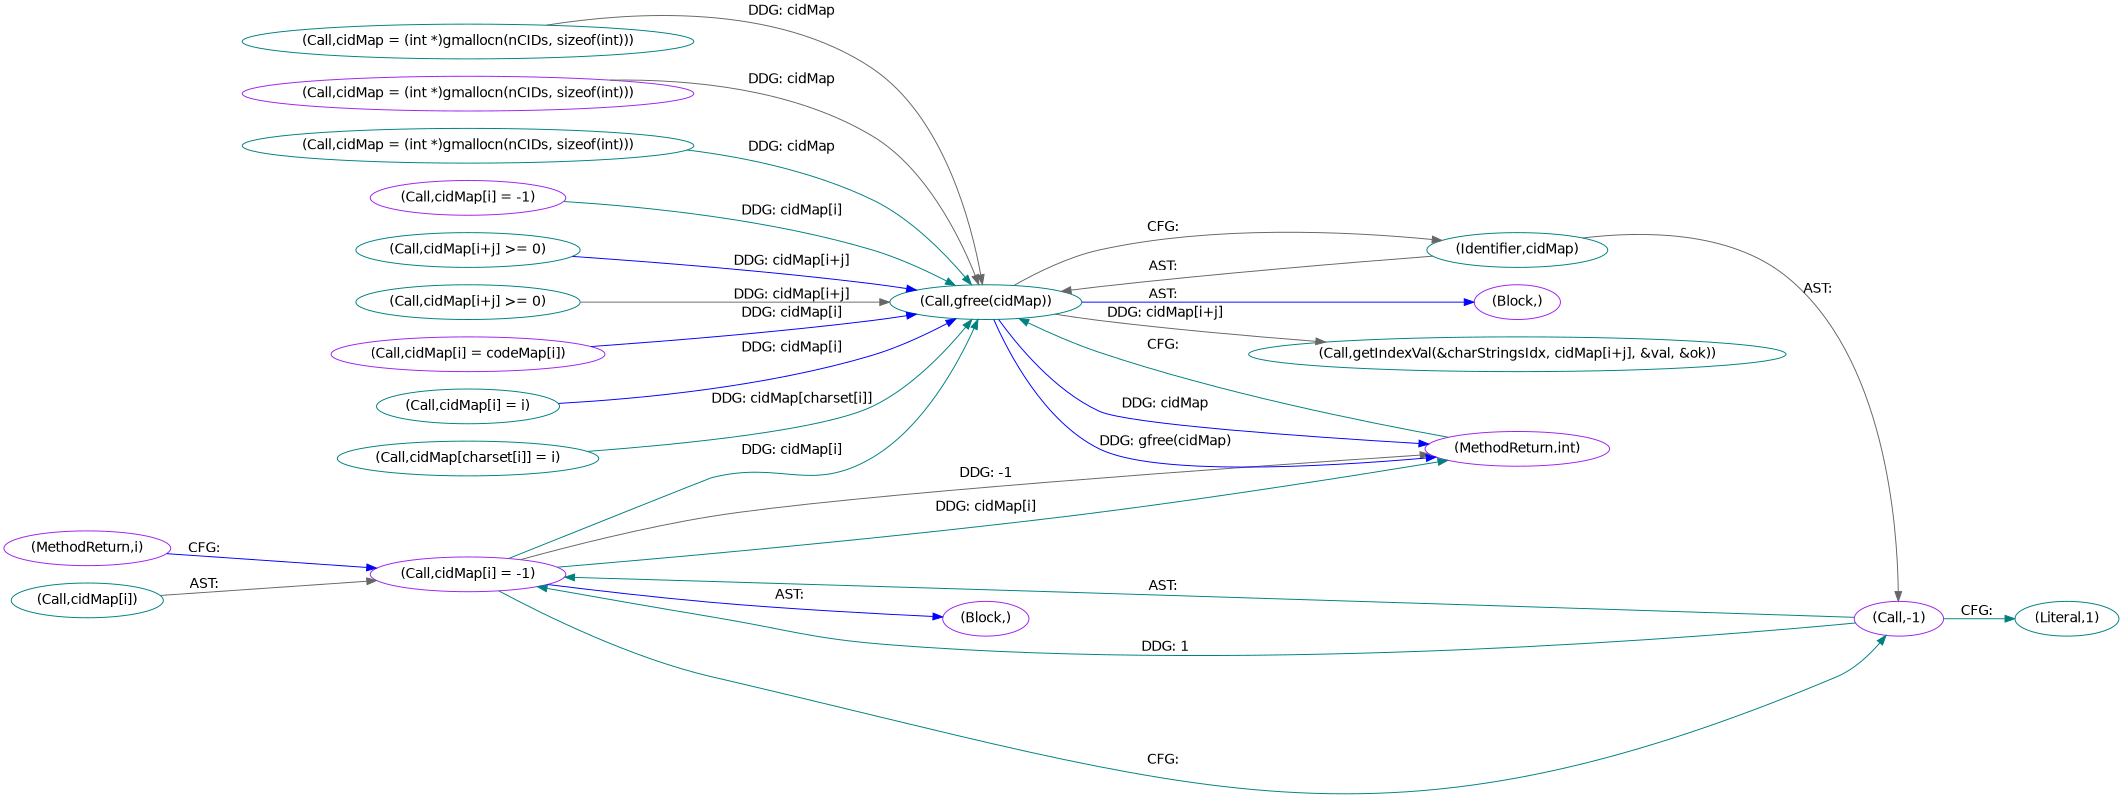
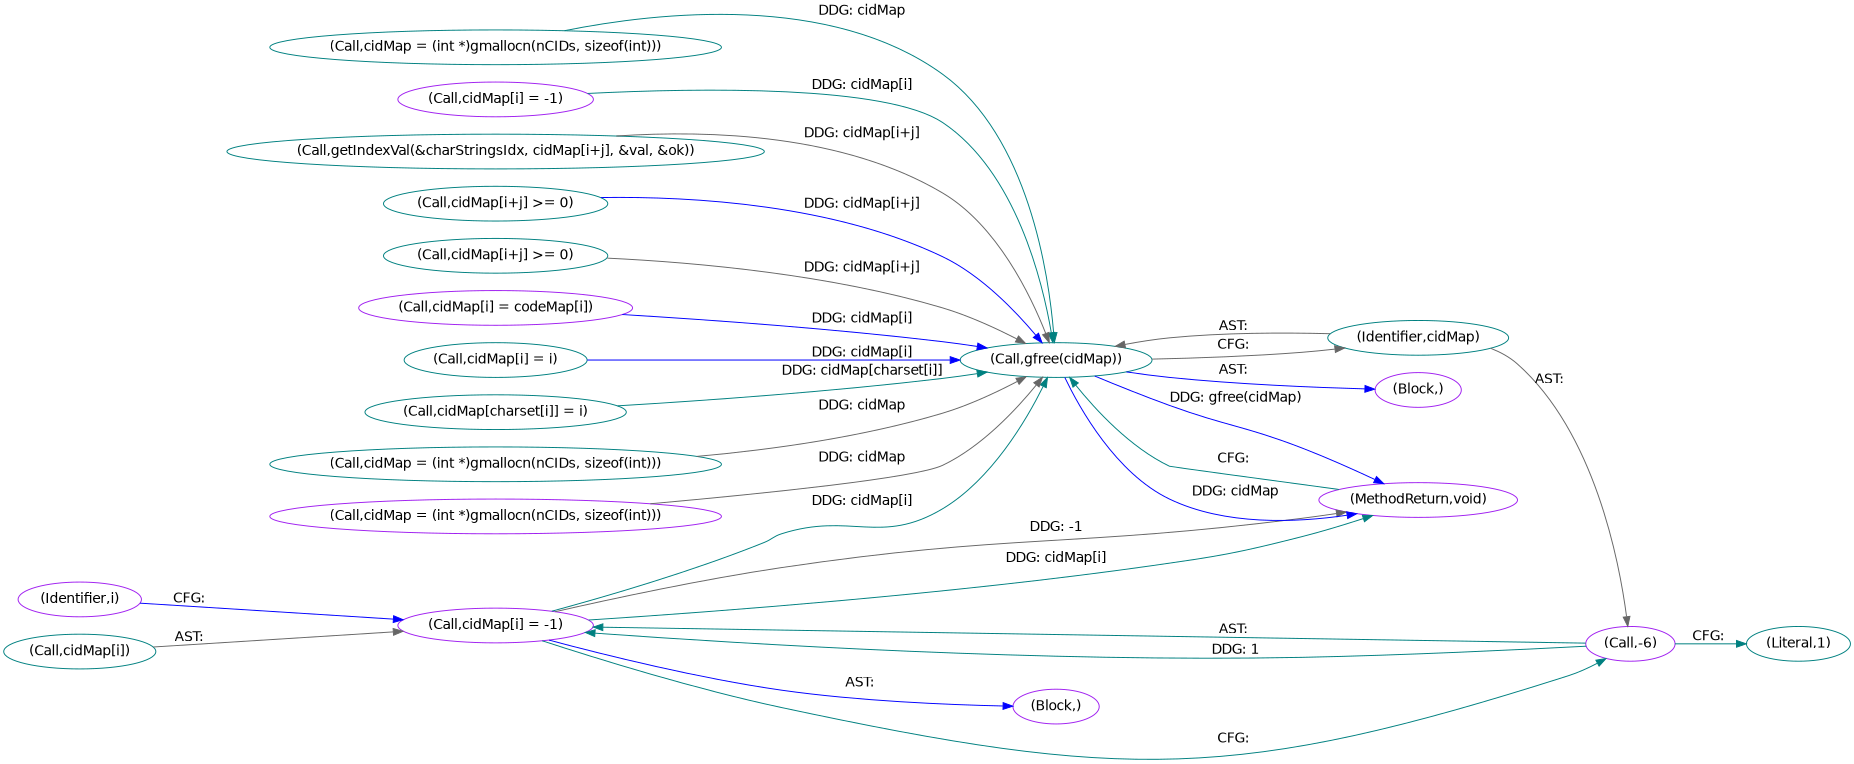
edge "(Call,gfree(cidMap))" -> "(Call,getIndexVal(&charStringsIdx, cidMap[i+j], &val, &ok))": reversed
node "(MethodReturn,int)": label "(MethodReturn,int)" -> "(MethodReturn,void)"
node "(MethodReturn,i)": label "(MethodReturn,i)" -> "(Identifier,i)"
node "(Call,-1)": label "(Call,-1)" -> "(Call,-6)"
